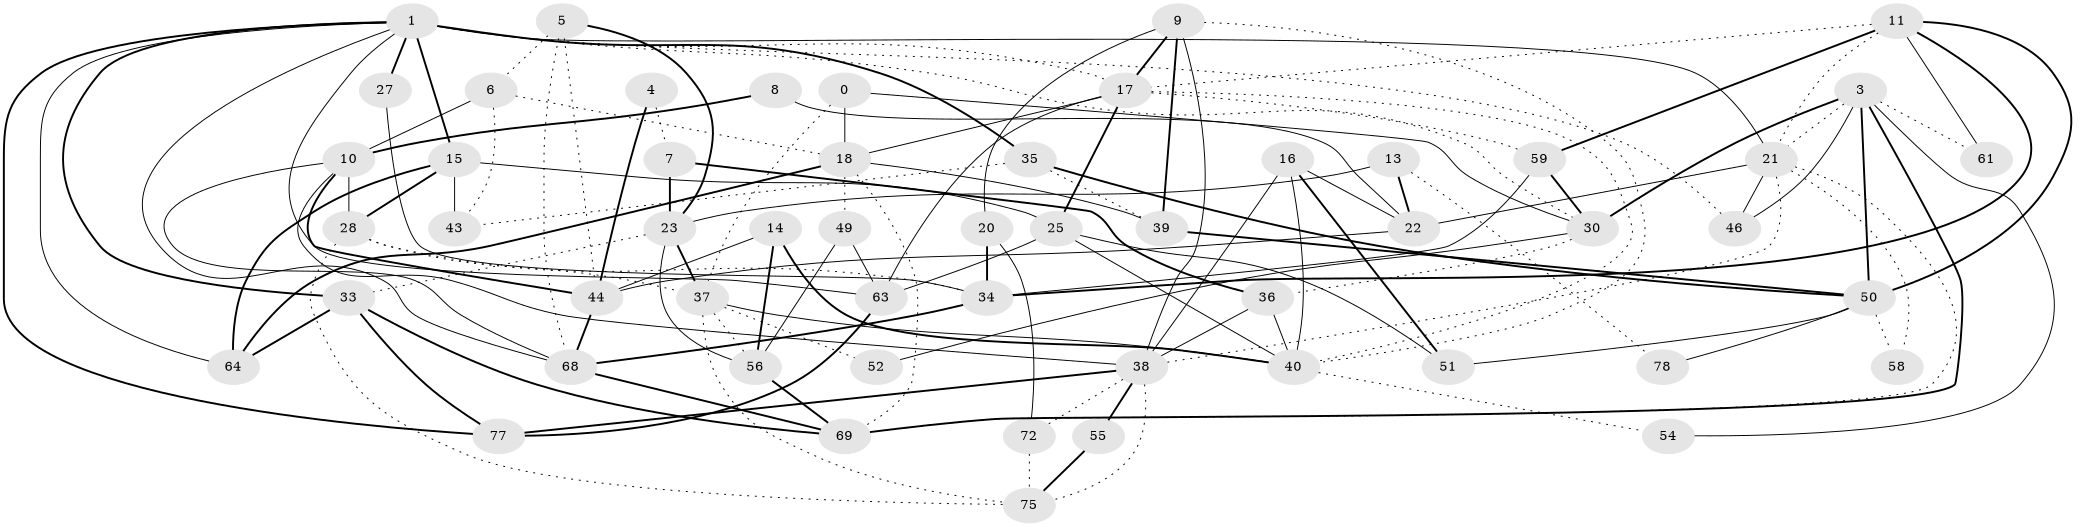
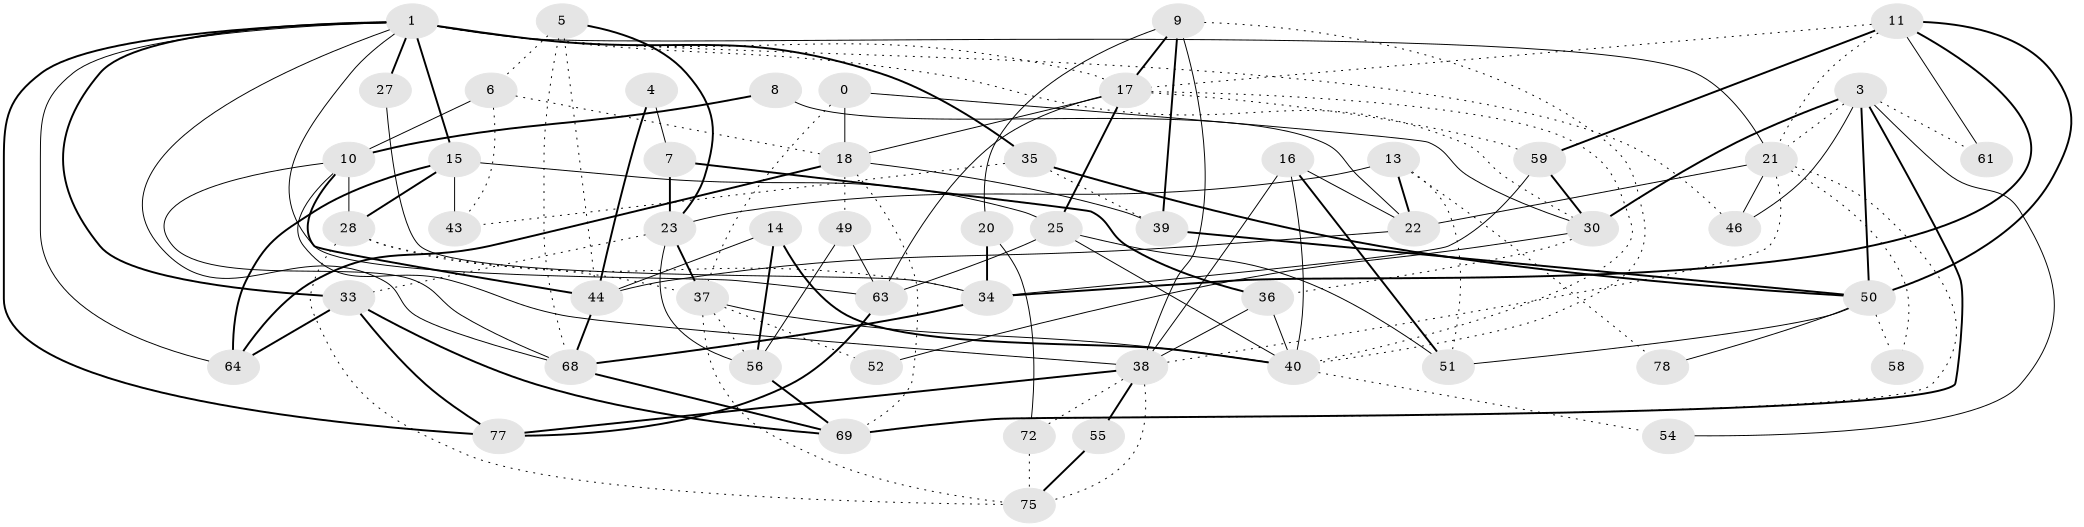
edge "4" -- "7": style dotted -> solid
edge "13" -- "51": added
